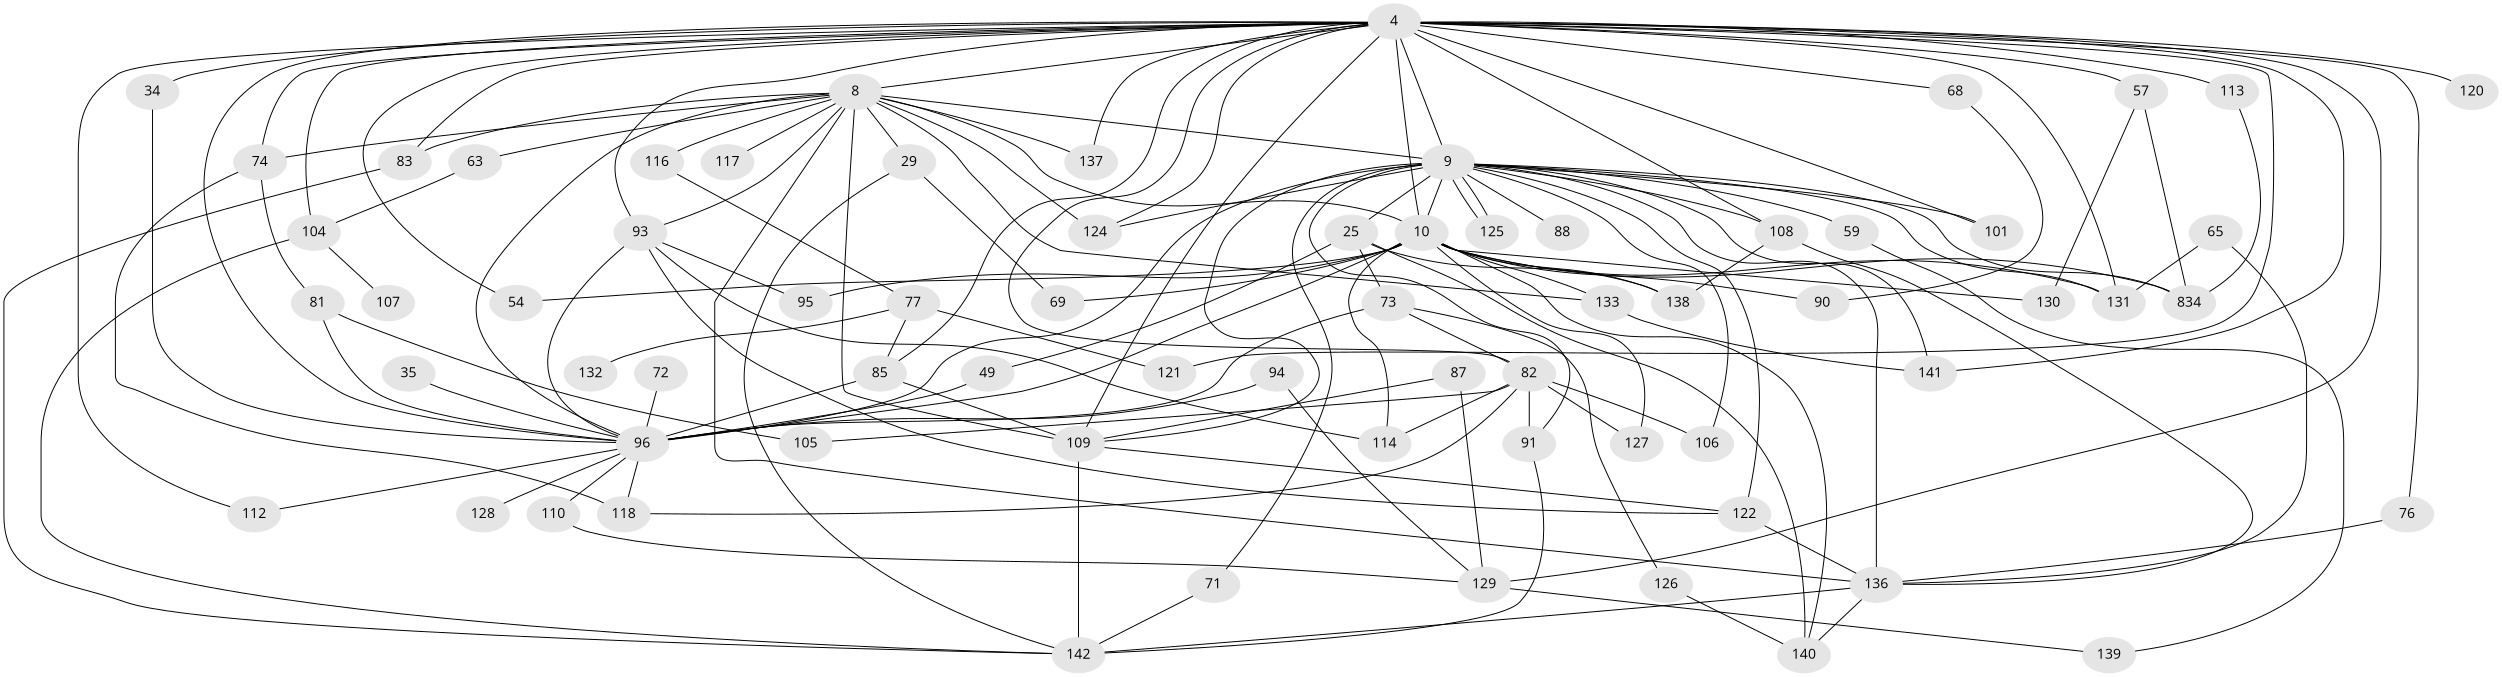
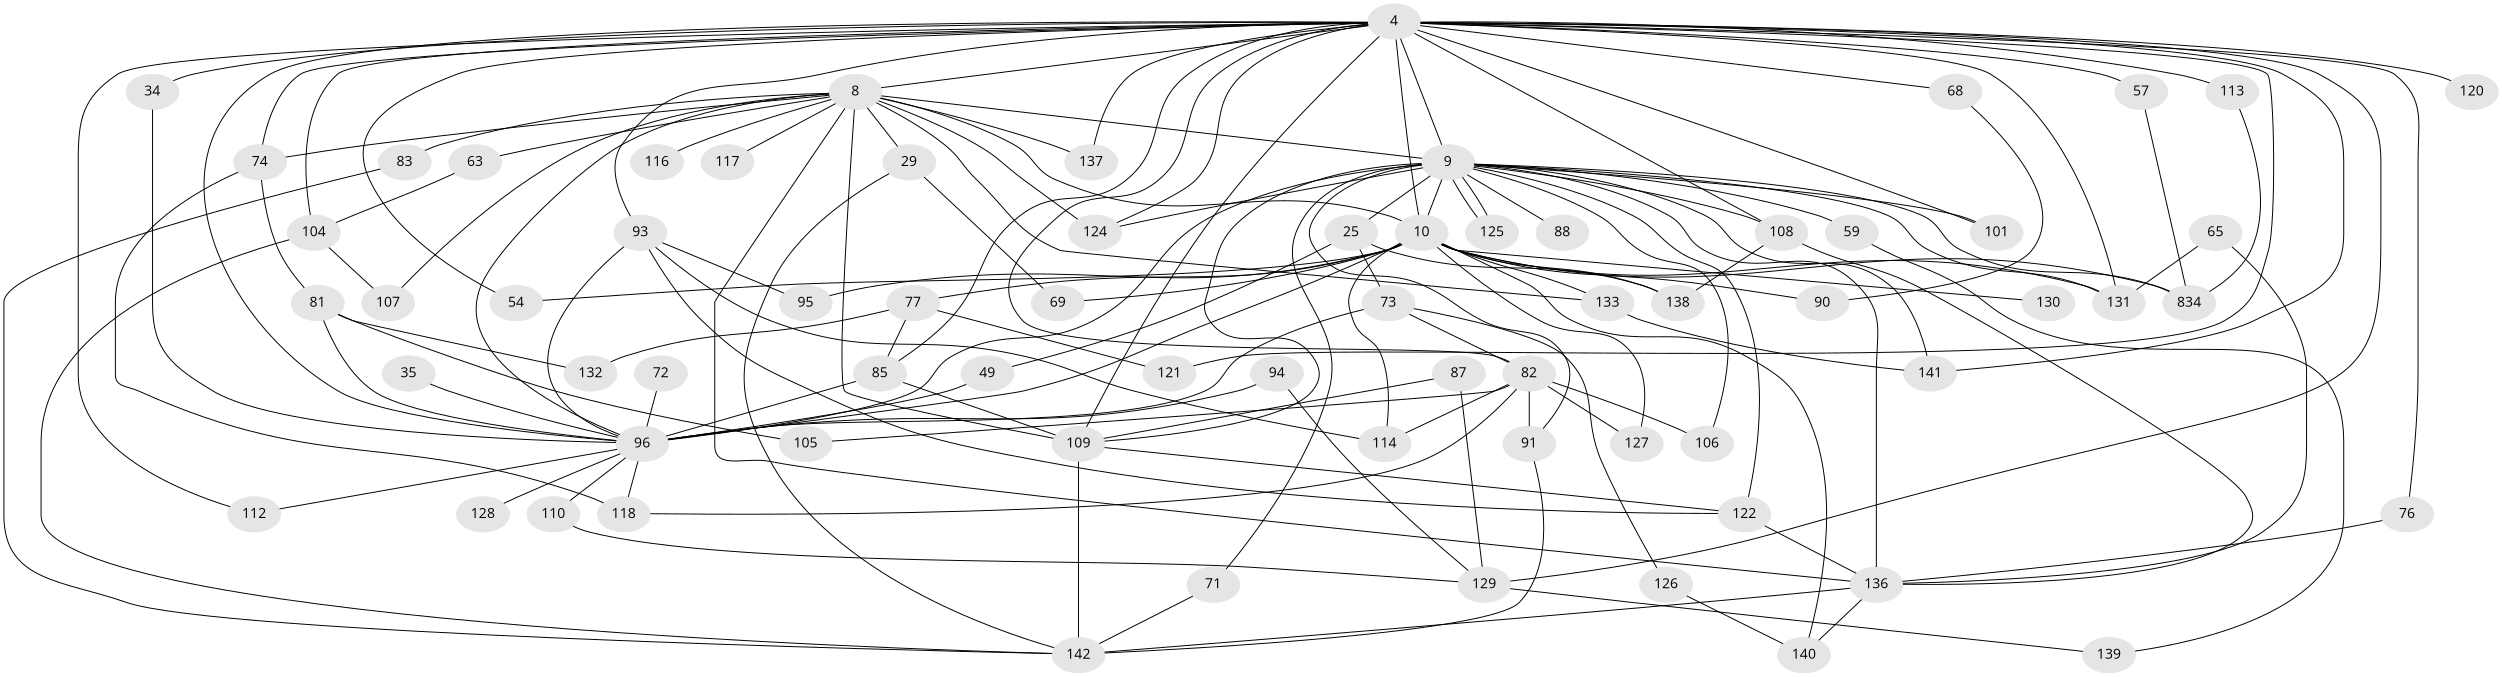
edge "4" -- "83": removed
edge "8" -- "93": now "8" -- "107"
edge "57" -- "130": removed
edge "116" -- "77": now "10" -- "77"
edge "81" -- "132": added
edge "25" -- "140": removed
